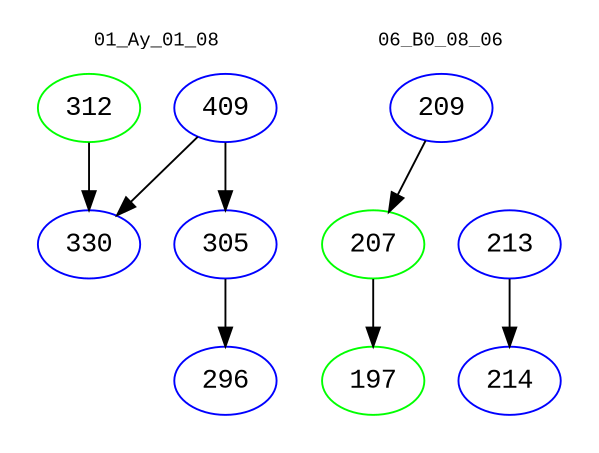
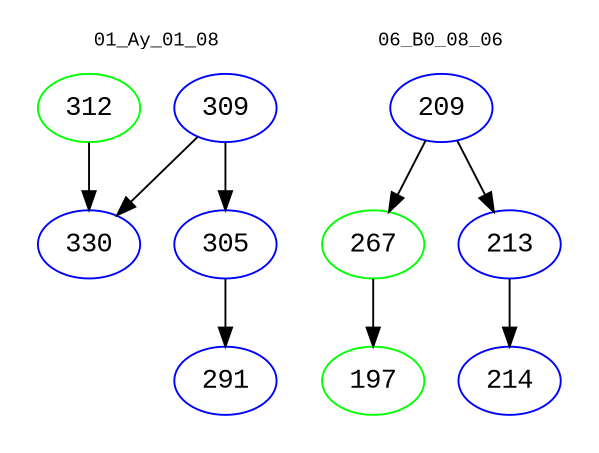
node "409": label "409" -> "309"
edge "209" -> "213": added
node "207": label "207" -> "267"
node "296": label "296" -> "291"
